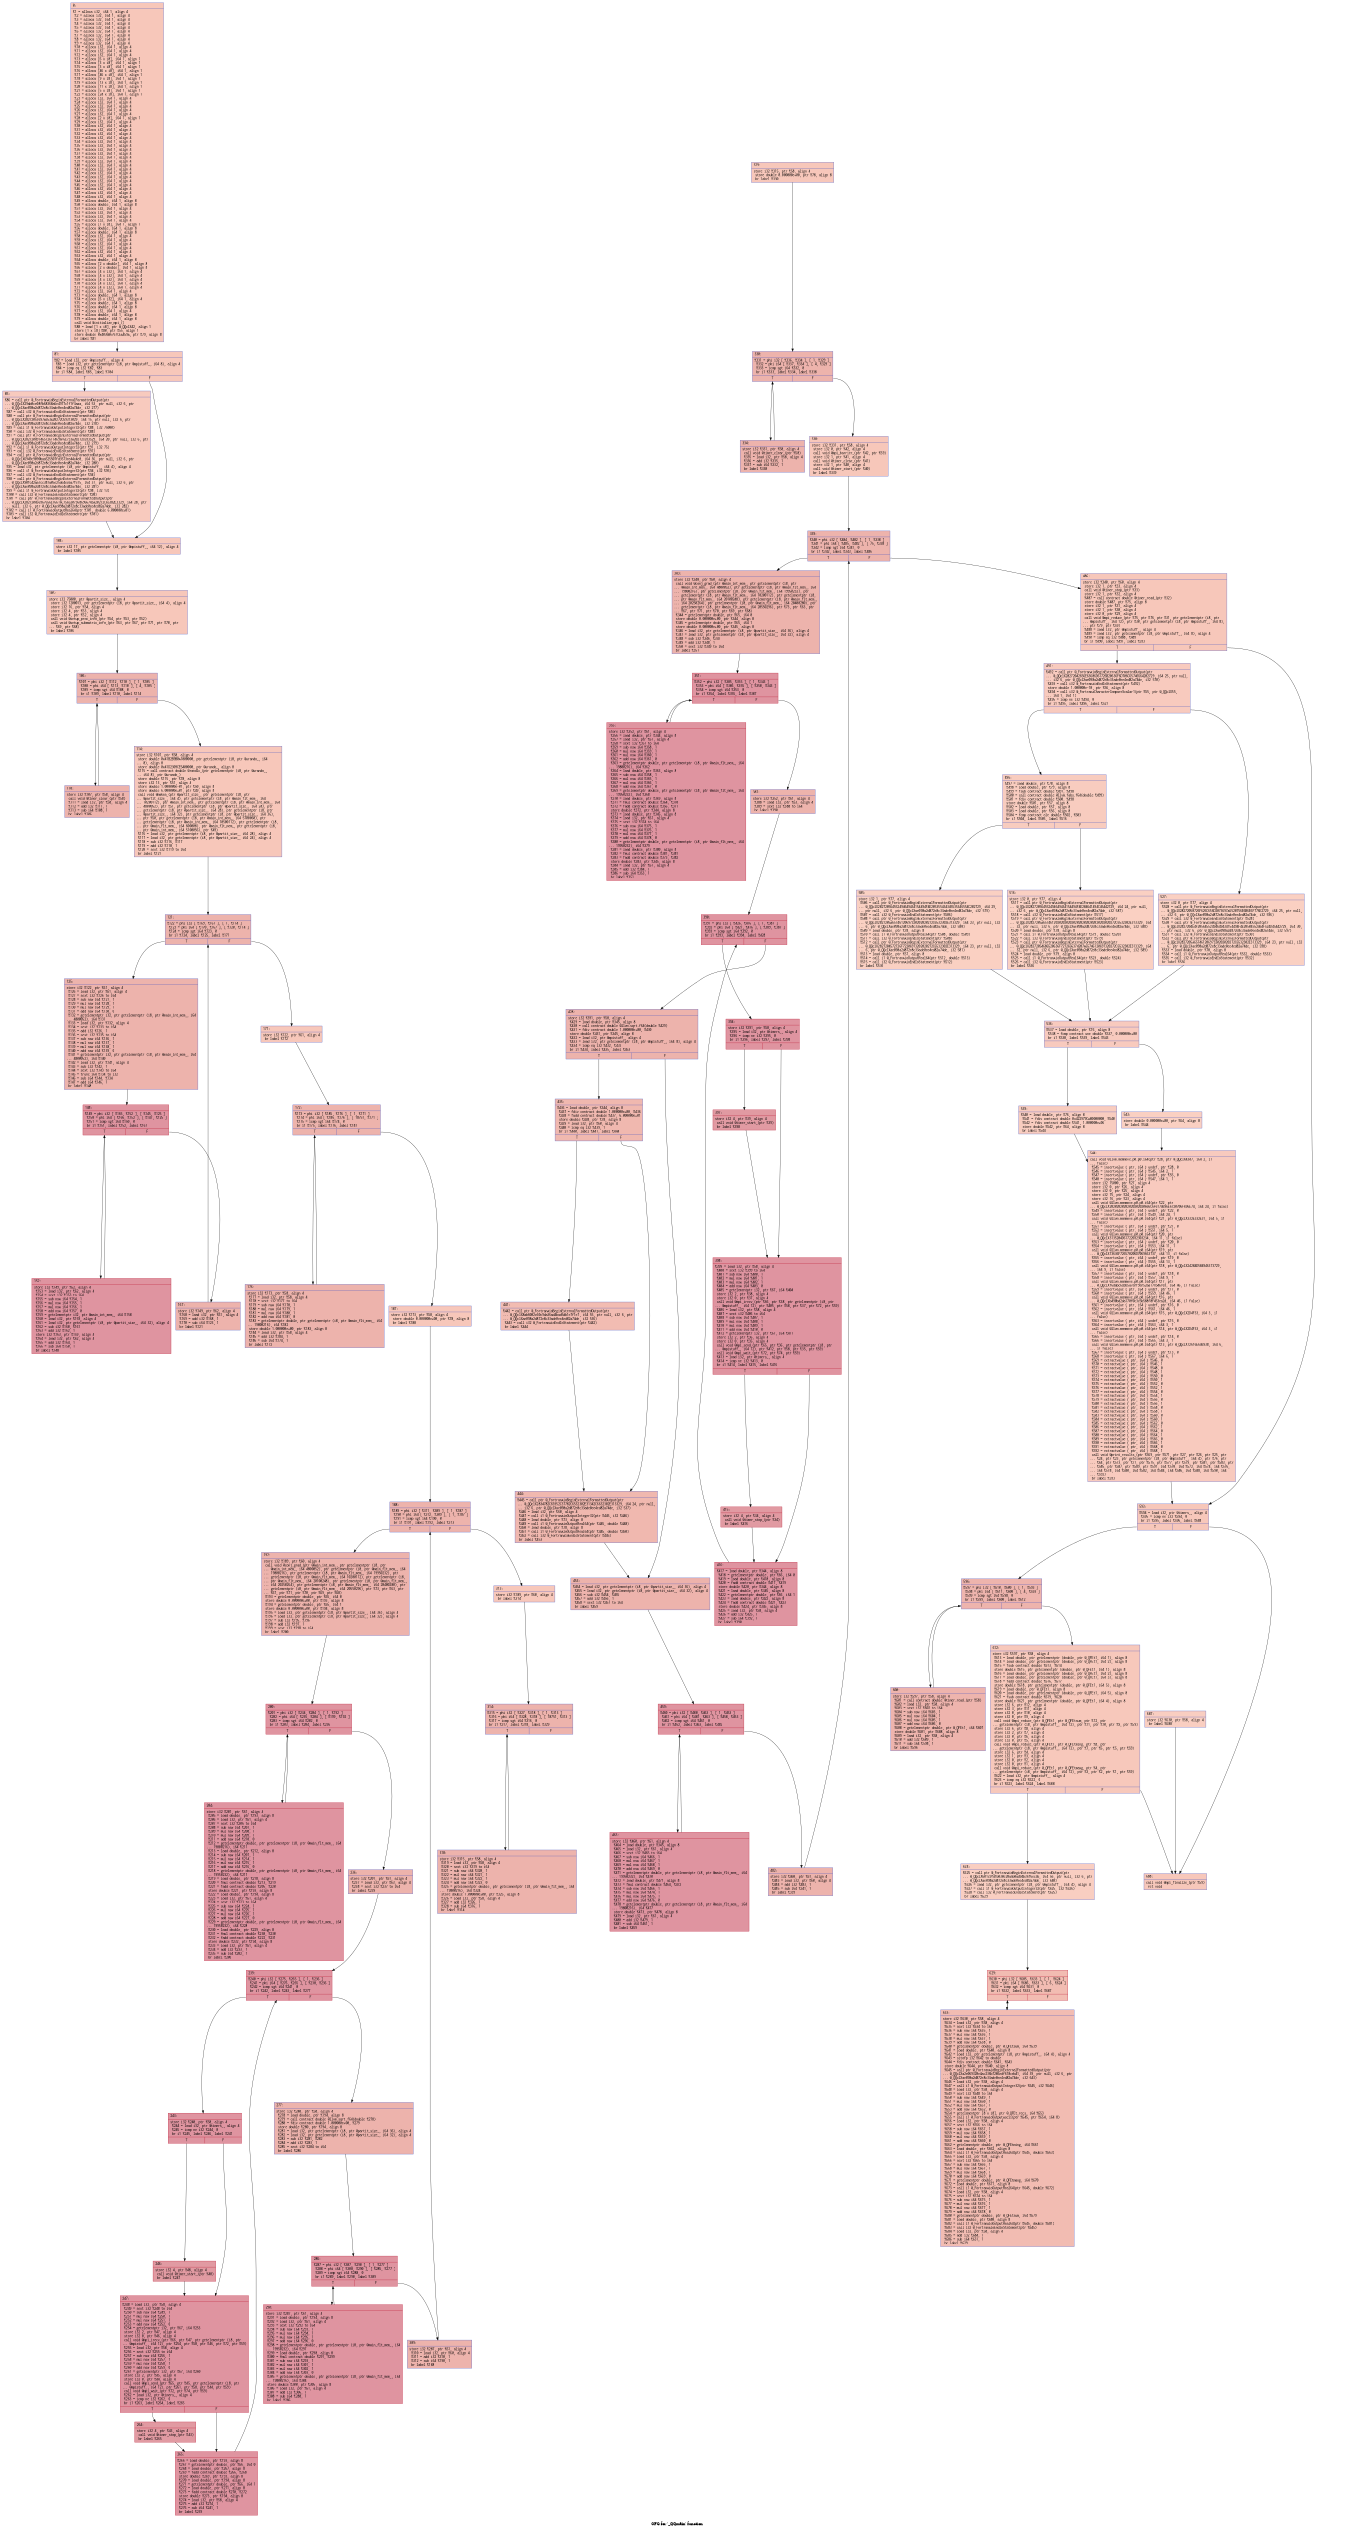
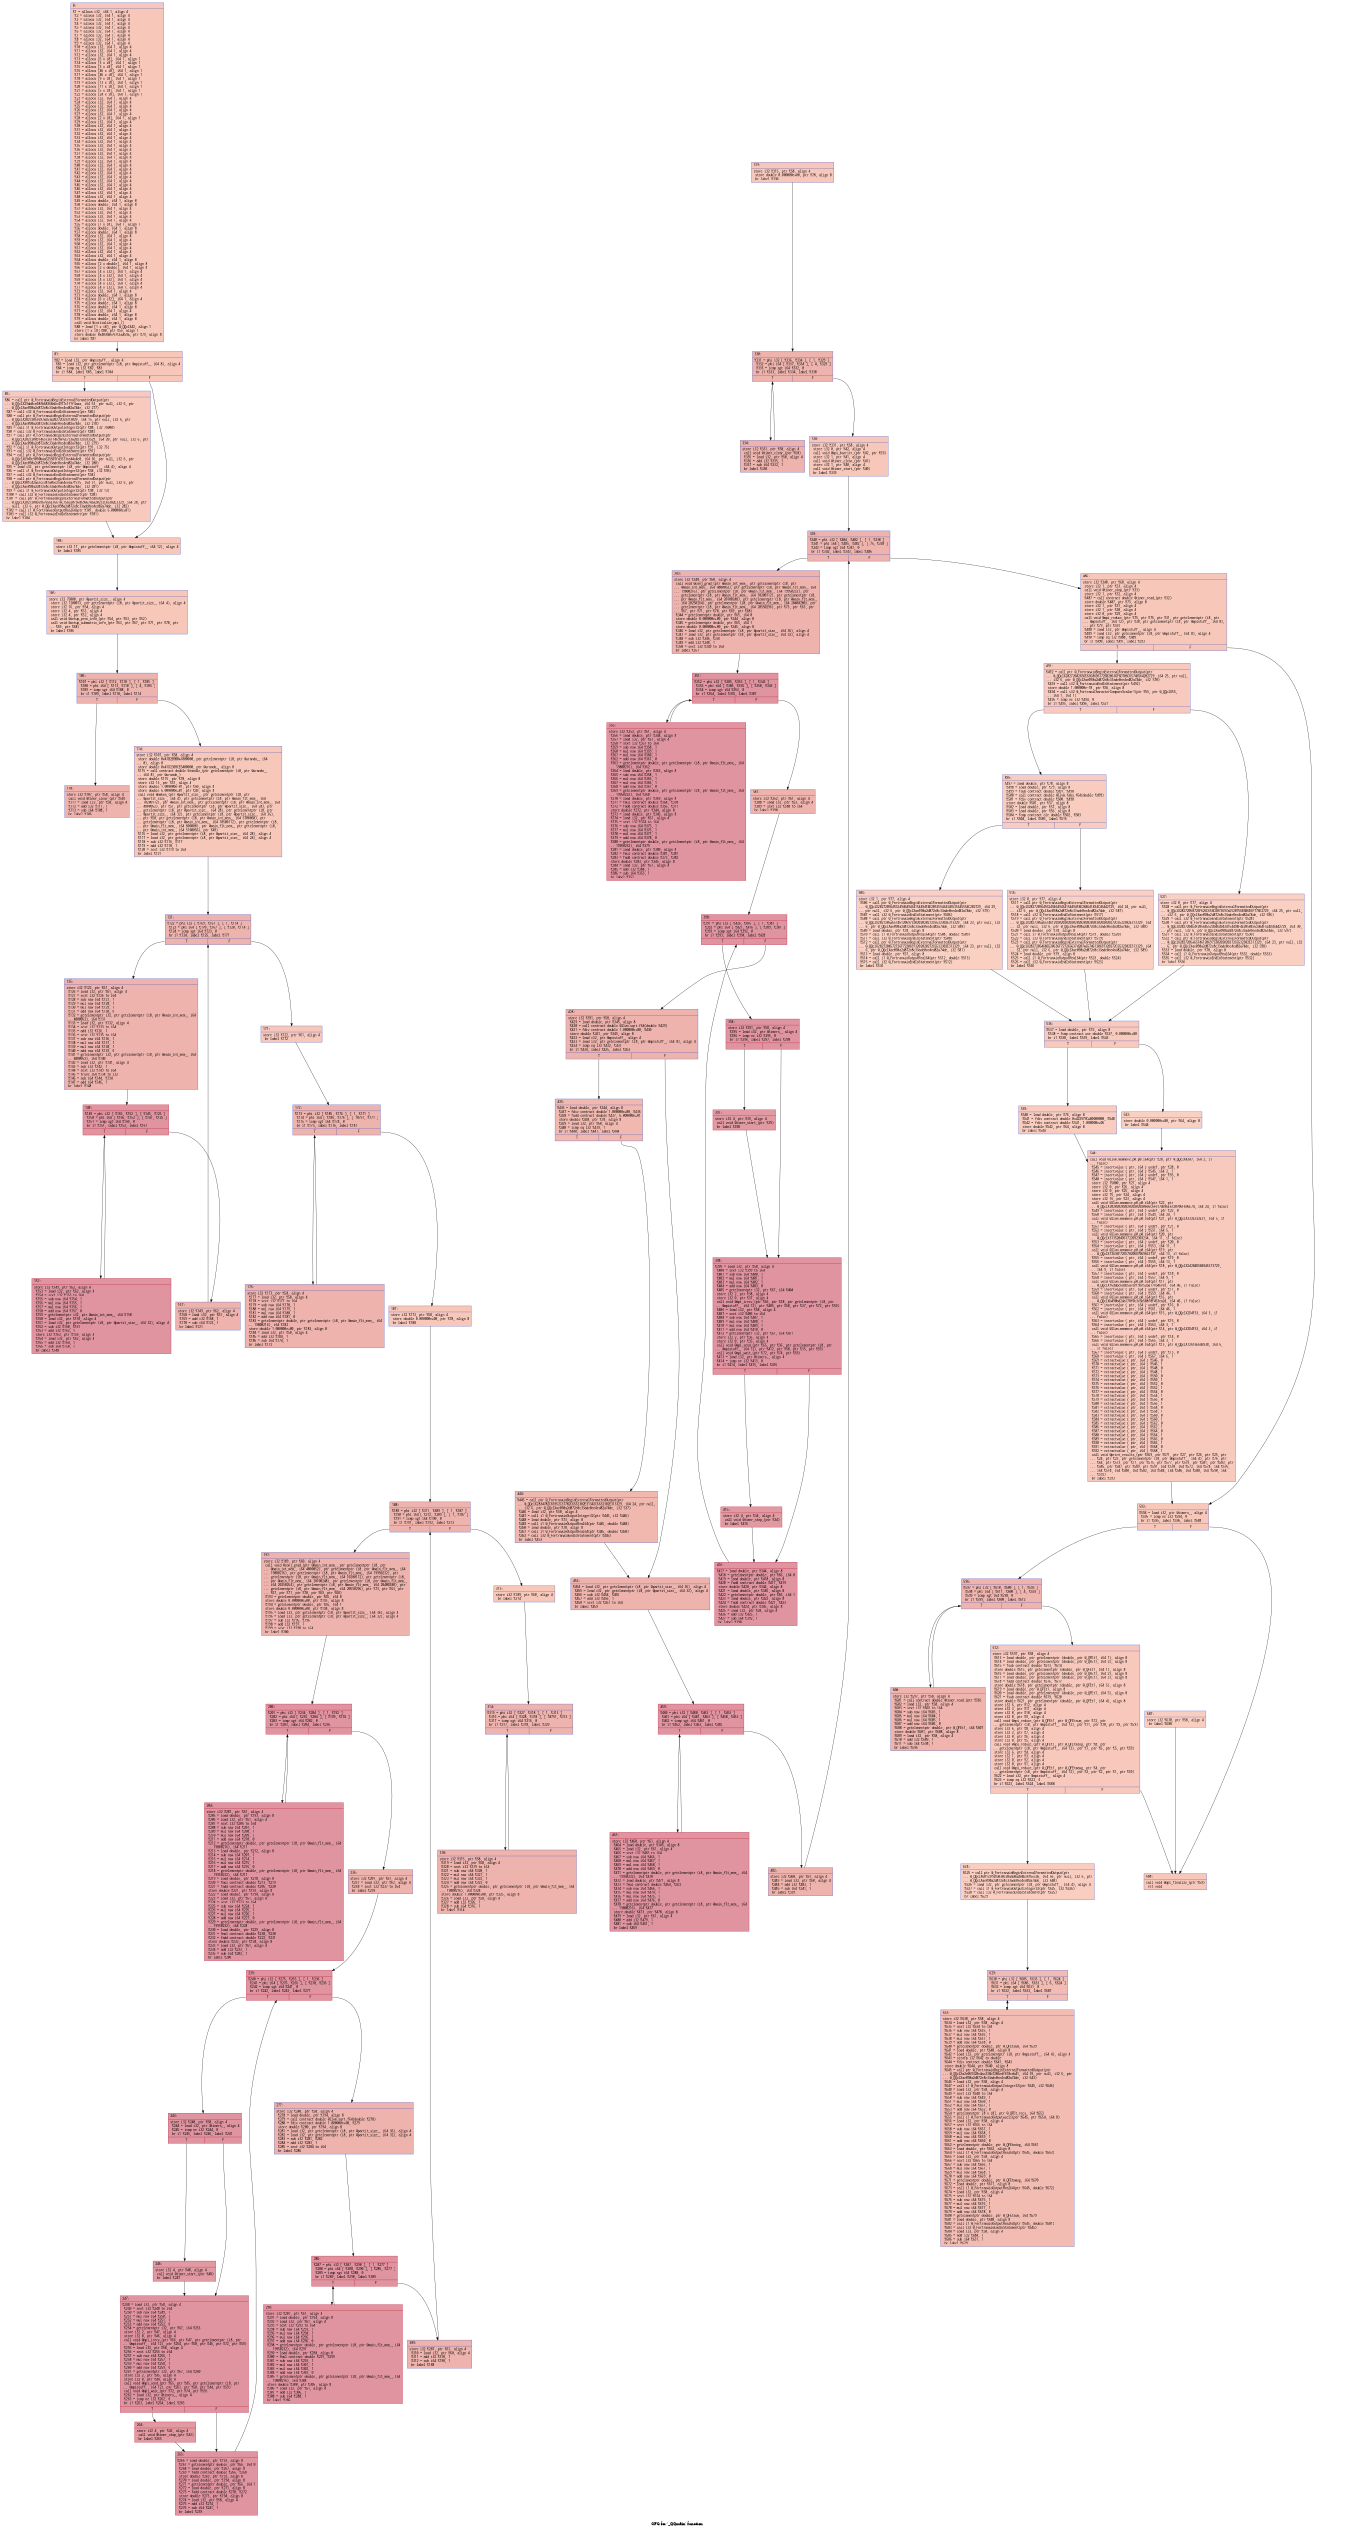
edge "110:" -> "106:": removed
node "441:": removed
node "629:": color #b70d28ff -> #3d50c3ff
